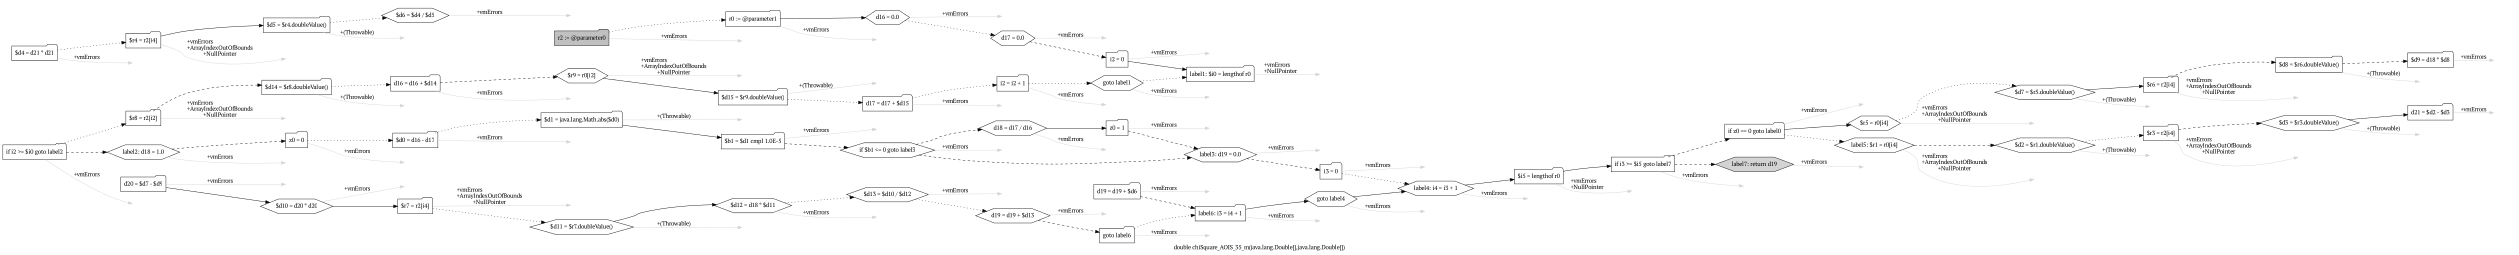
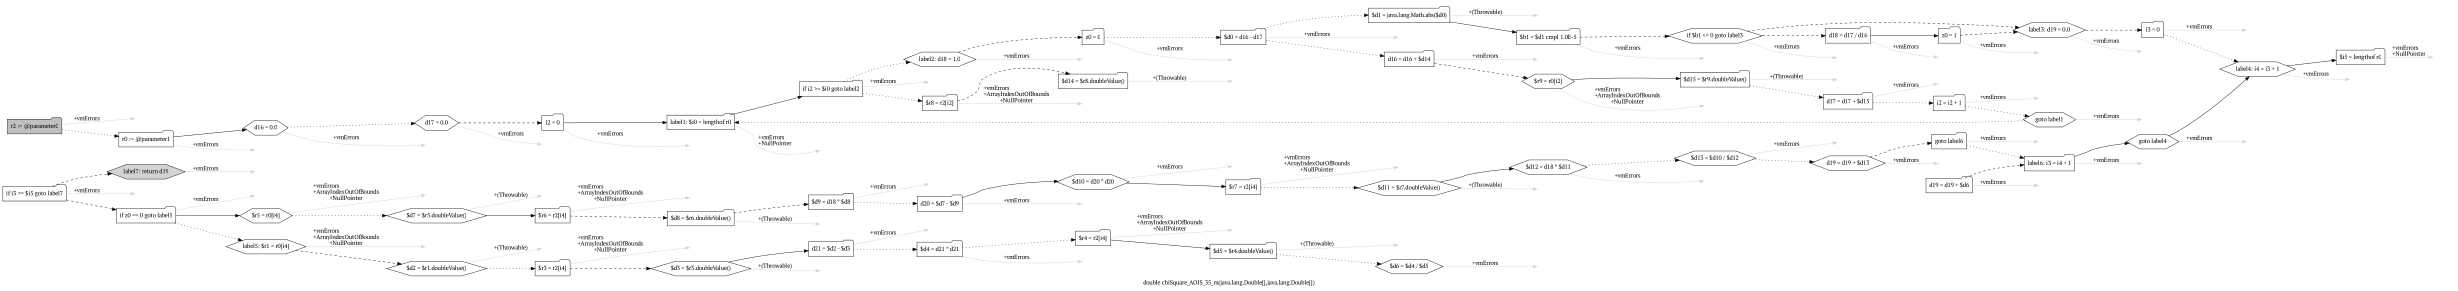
edge "$d14 = $r8.doubleValue()" -> "d16 = d16 + $d14": now "$d0 = d16 - d17" -> "d16 = d16 + $d14"
edge "label1: $i0 = lengthof r0" -> "if i2 >= $i0 goto label2": added
node "d18 = d17 / d16": shape hexagon -> folder
node "if z0 == 0 goto label0": label "if z0 == 0 goto label0" -> "if z0 == 0 goto label5"
edge "if i2 >= $i0 goto label2" -> "label2: d18 = 1.0": style dashed -> dotted
edge "$i5 = lengthof r0" -> "if i3 >= $i5 goto label7": removed
edge "$d9 = d18 * $d8" -> "d20 = $d7 - $d9": added
edge "d21 = $d2 - $d3" -> "$d4 = d21 * d21": added
